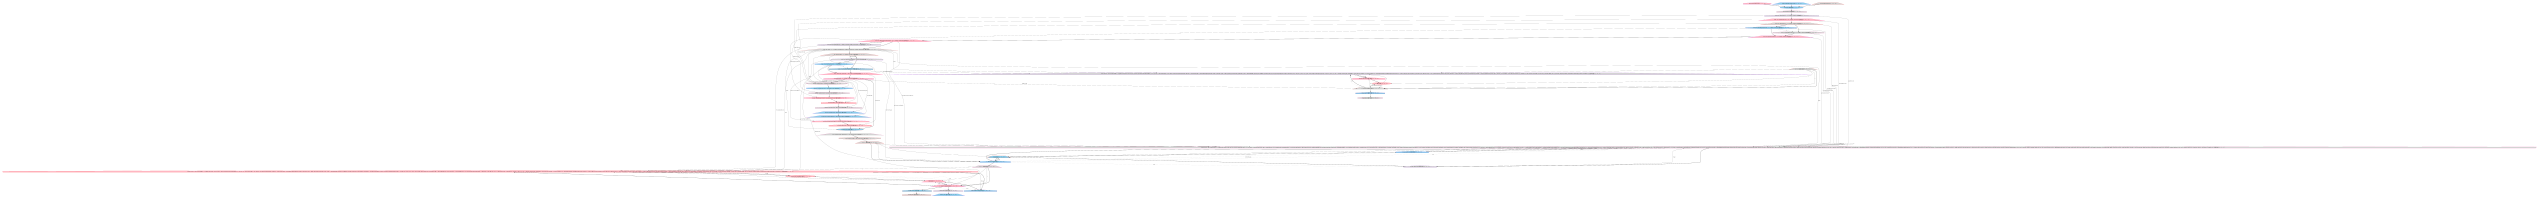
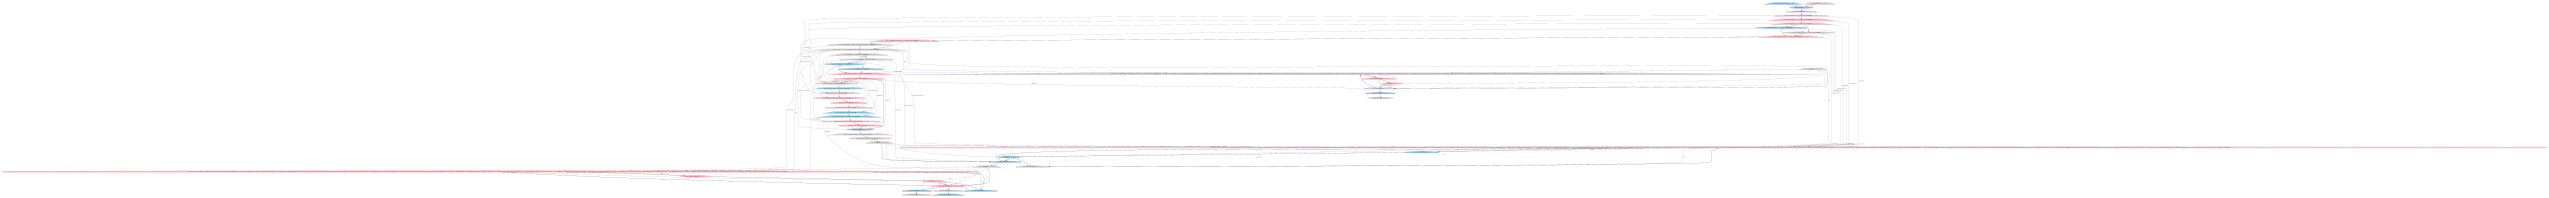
node "testStressGetRealtime['0', '1', '0']": removed
